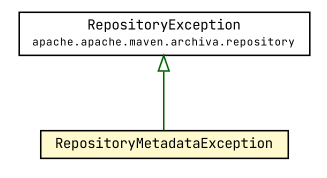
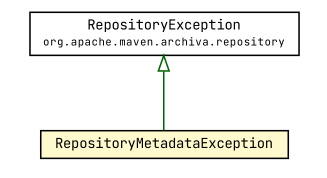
node "RepositoryException": text "apache.apache.maven.archiva.repository" -> "org.apache.maven.archiva.repository"
